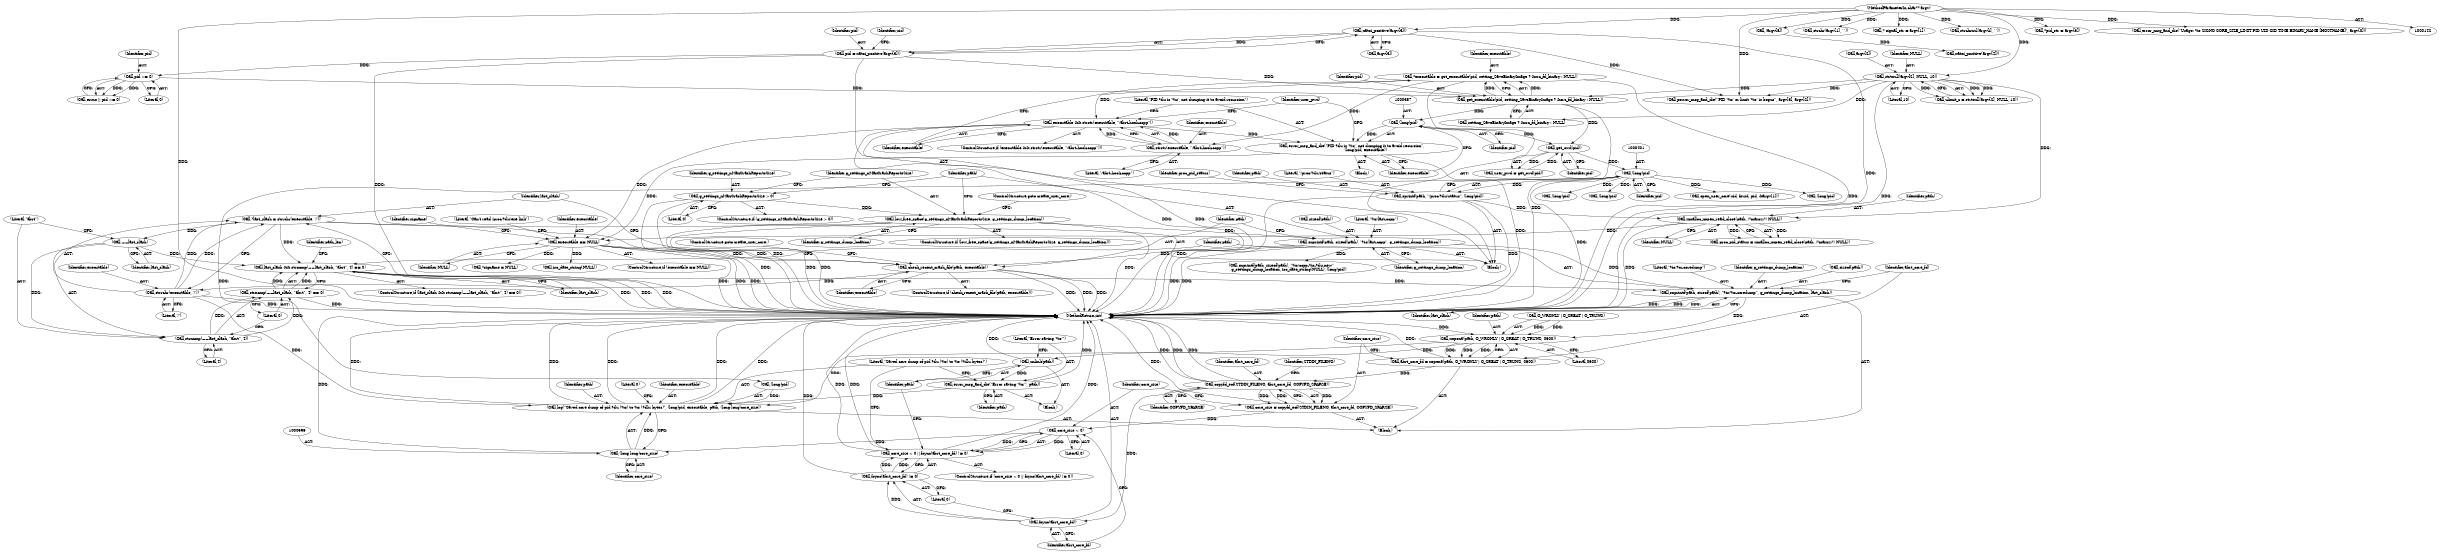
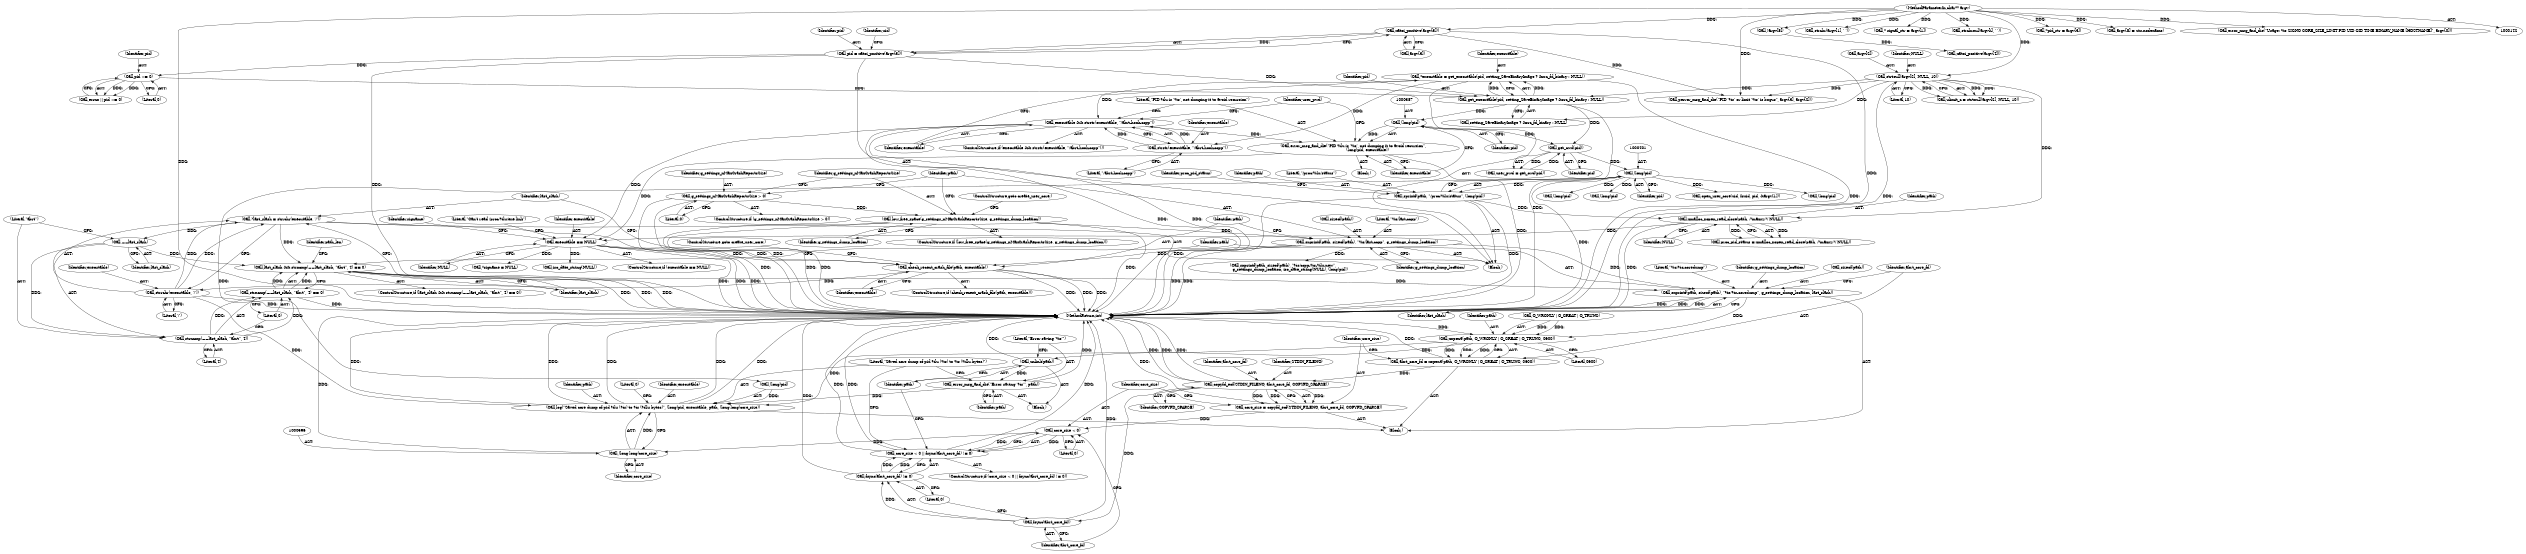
node "(Call,argv[8] = uts.nodename)": added
edge "(Identifier,STDIN_FILENO)" -> "(Call,copyfd_eof(STDIN_FILENO, abrt_core_fd, COPYFD_SPARSE))": label "CFG: " -> "AST: "
edge "(Call,fsync(abrt_core_fd))" -> "(MethodReturn,int)": label "AST: " -> "DDG: "
